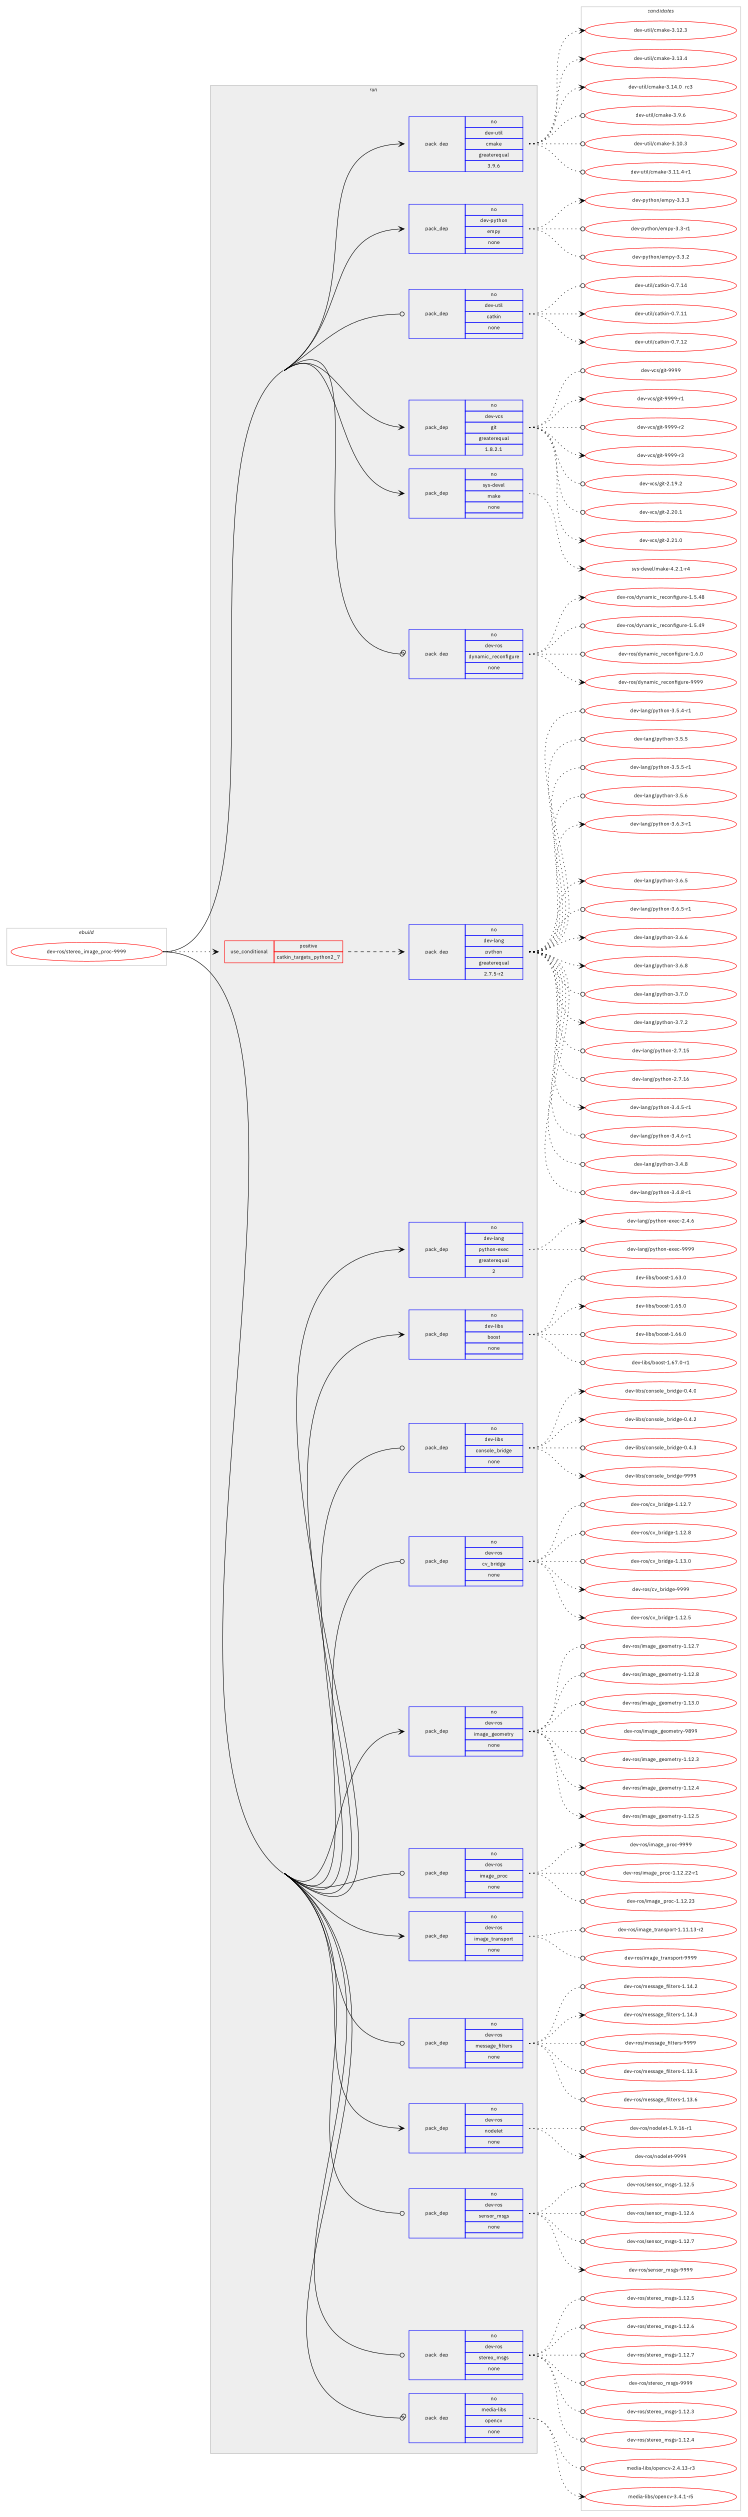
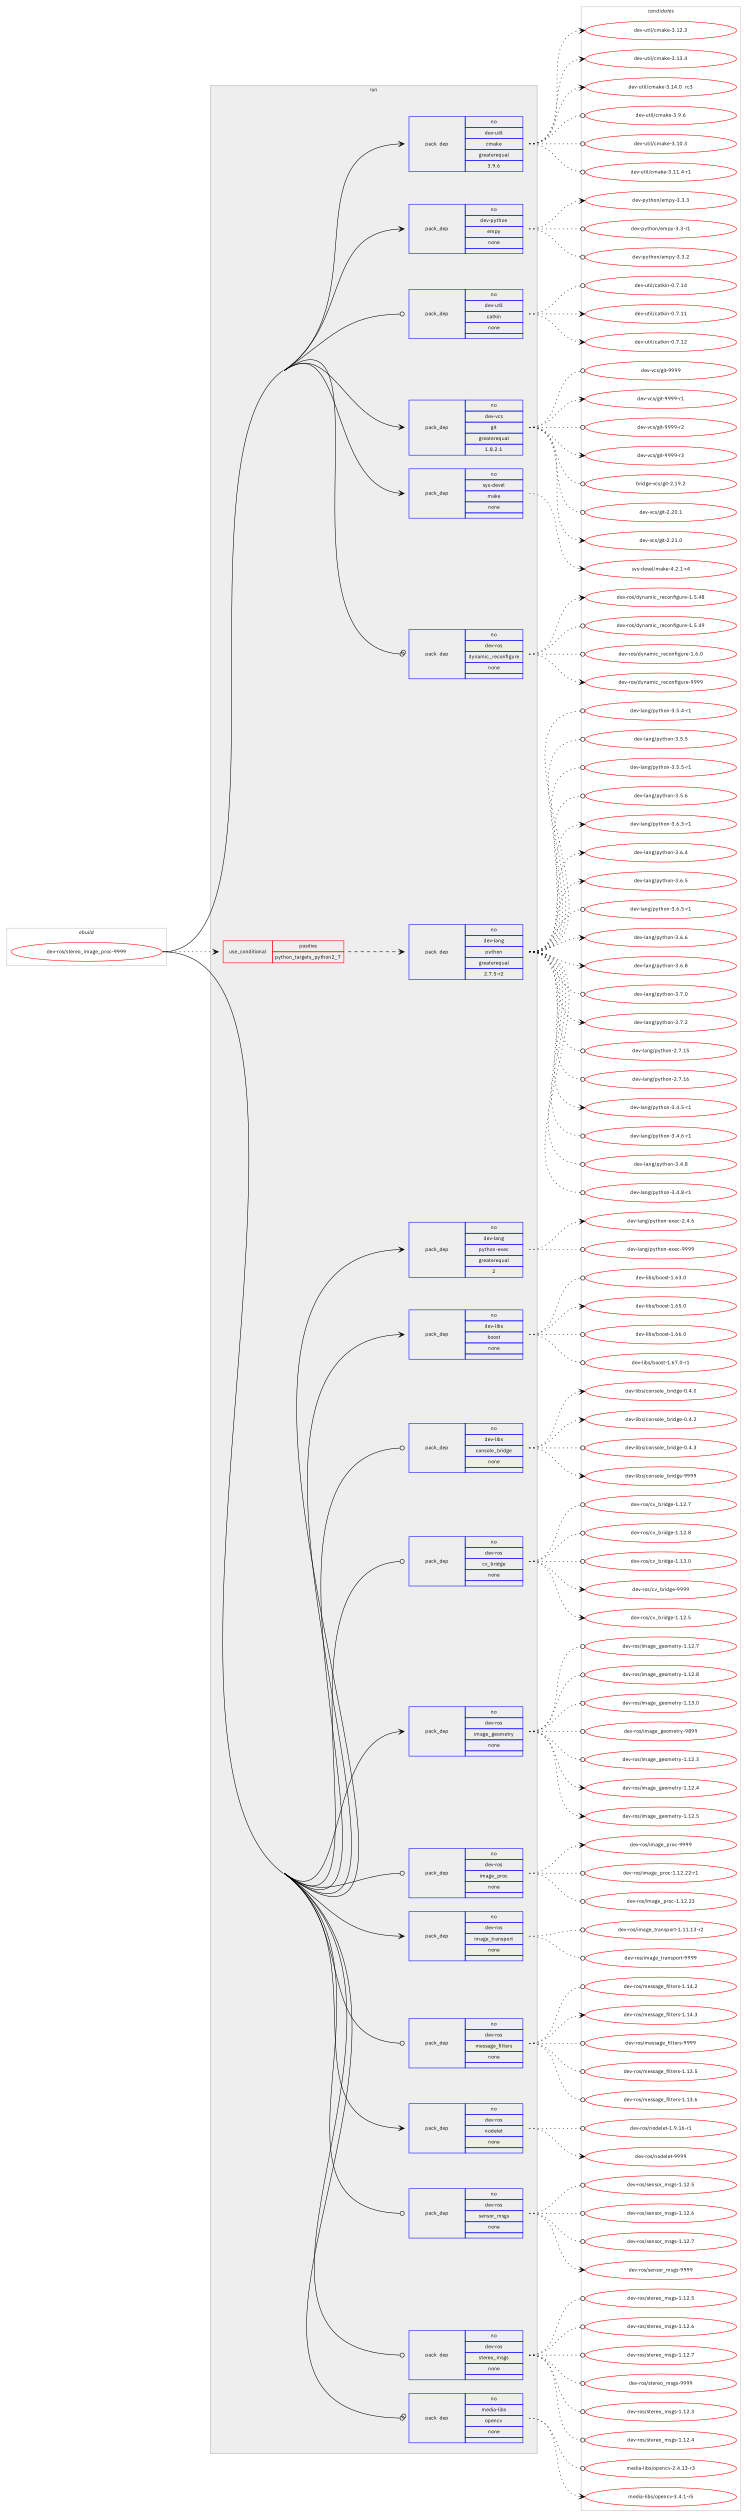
node "dev-vcs/git-2.19.2": label "dev-vcs/git-2.19.2" -> "bridge-vcs/git-2.19.2"
node "dev-lang/python-3.6.4": added
node "use_conditional": text "catkin_targets_python2_7" -> "python_targets_python2_7"
